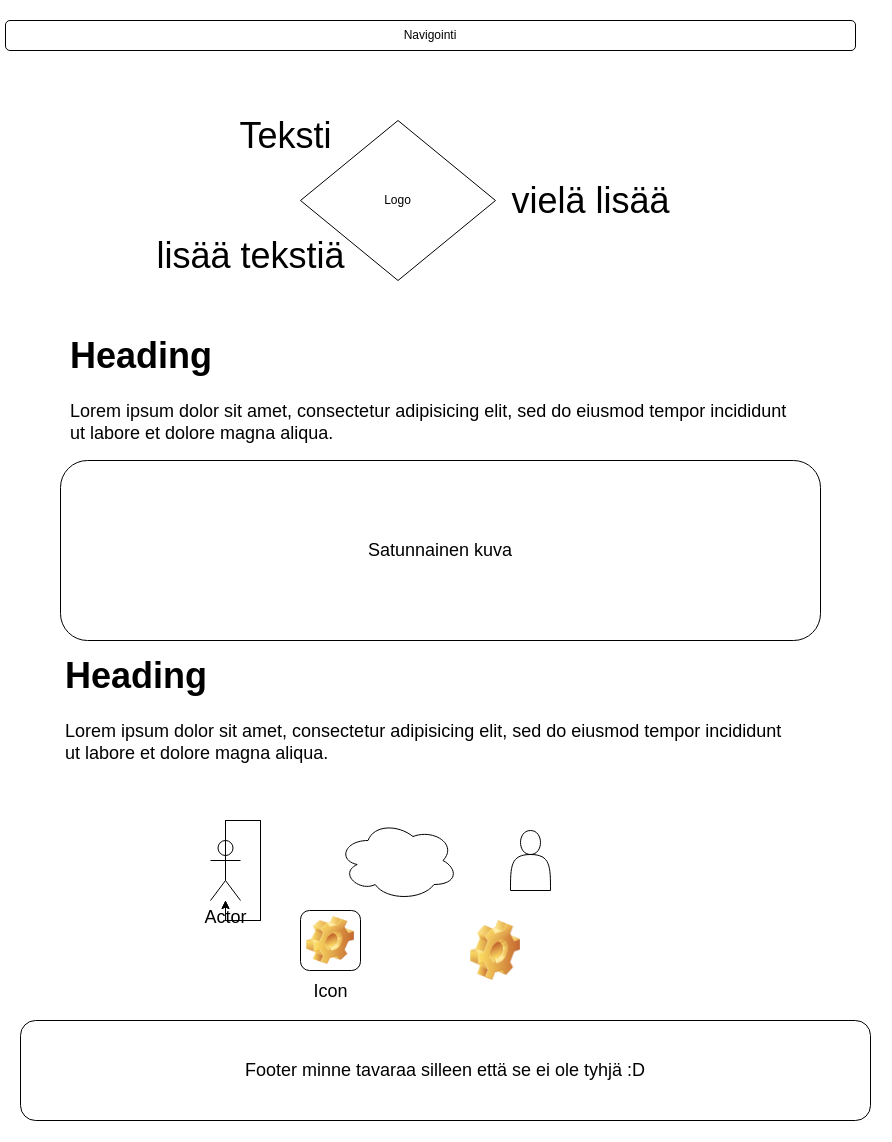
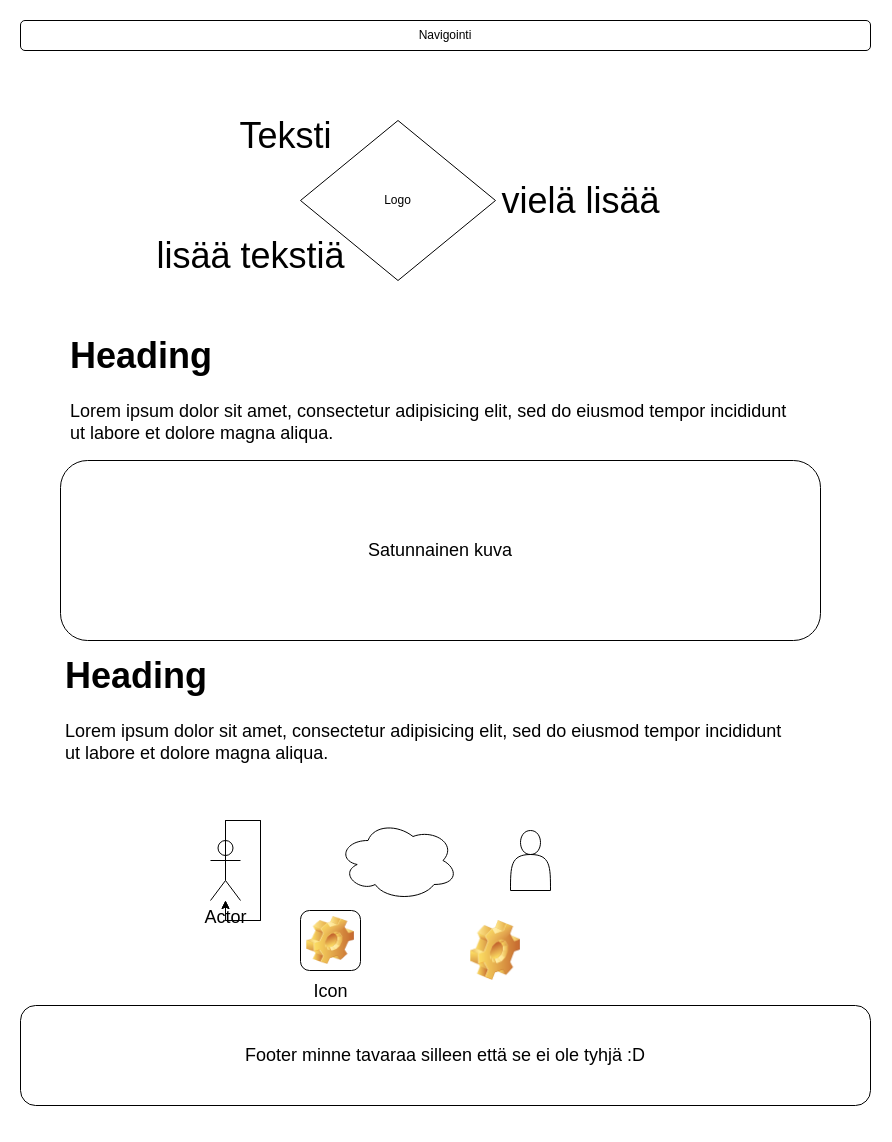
node "Navigointi": moved (431, 36) -> (446, 36)
node "vielä lisää": moved (591, 201) -> (581, 201)
node "Footer minne tavaraa silleen että se ei ole tyhjä :D": moved (446, 1071) -> (446, 1056)
